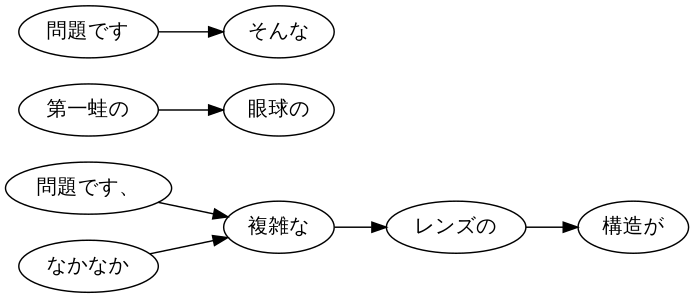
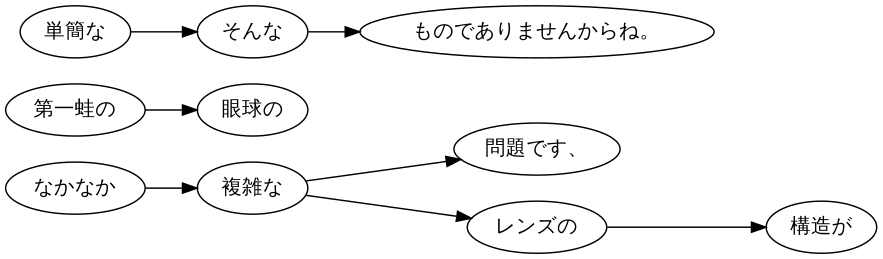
node "問題です": label "問題です" -> "単簡な"
node "ものでありませんからね。": added
edge "問題です、" -> "複雑な": reversed
